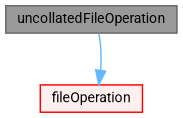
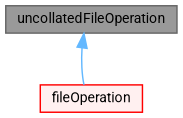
edge "uncollatedFileOperation" -> "fileOperation": reversed
